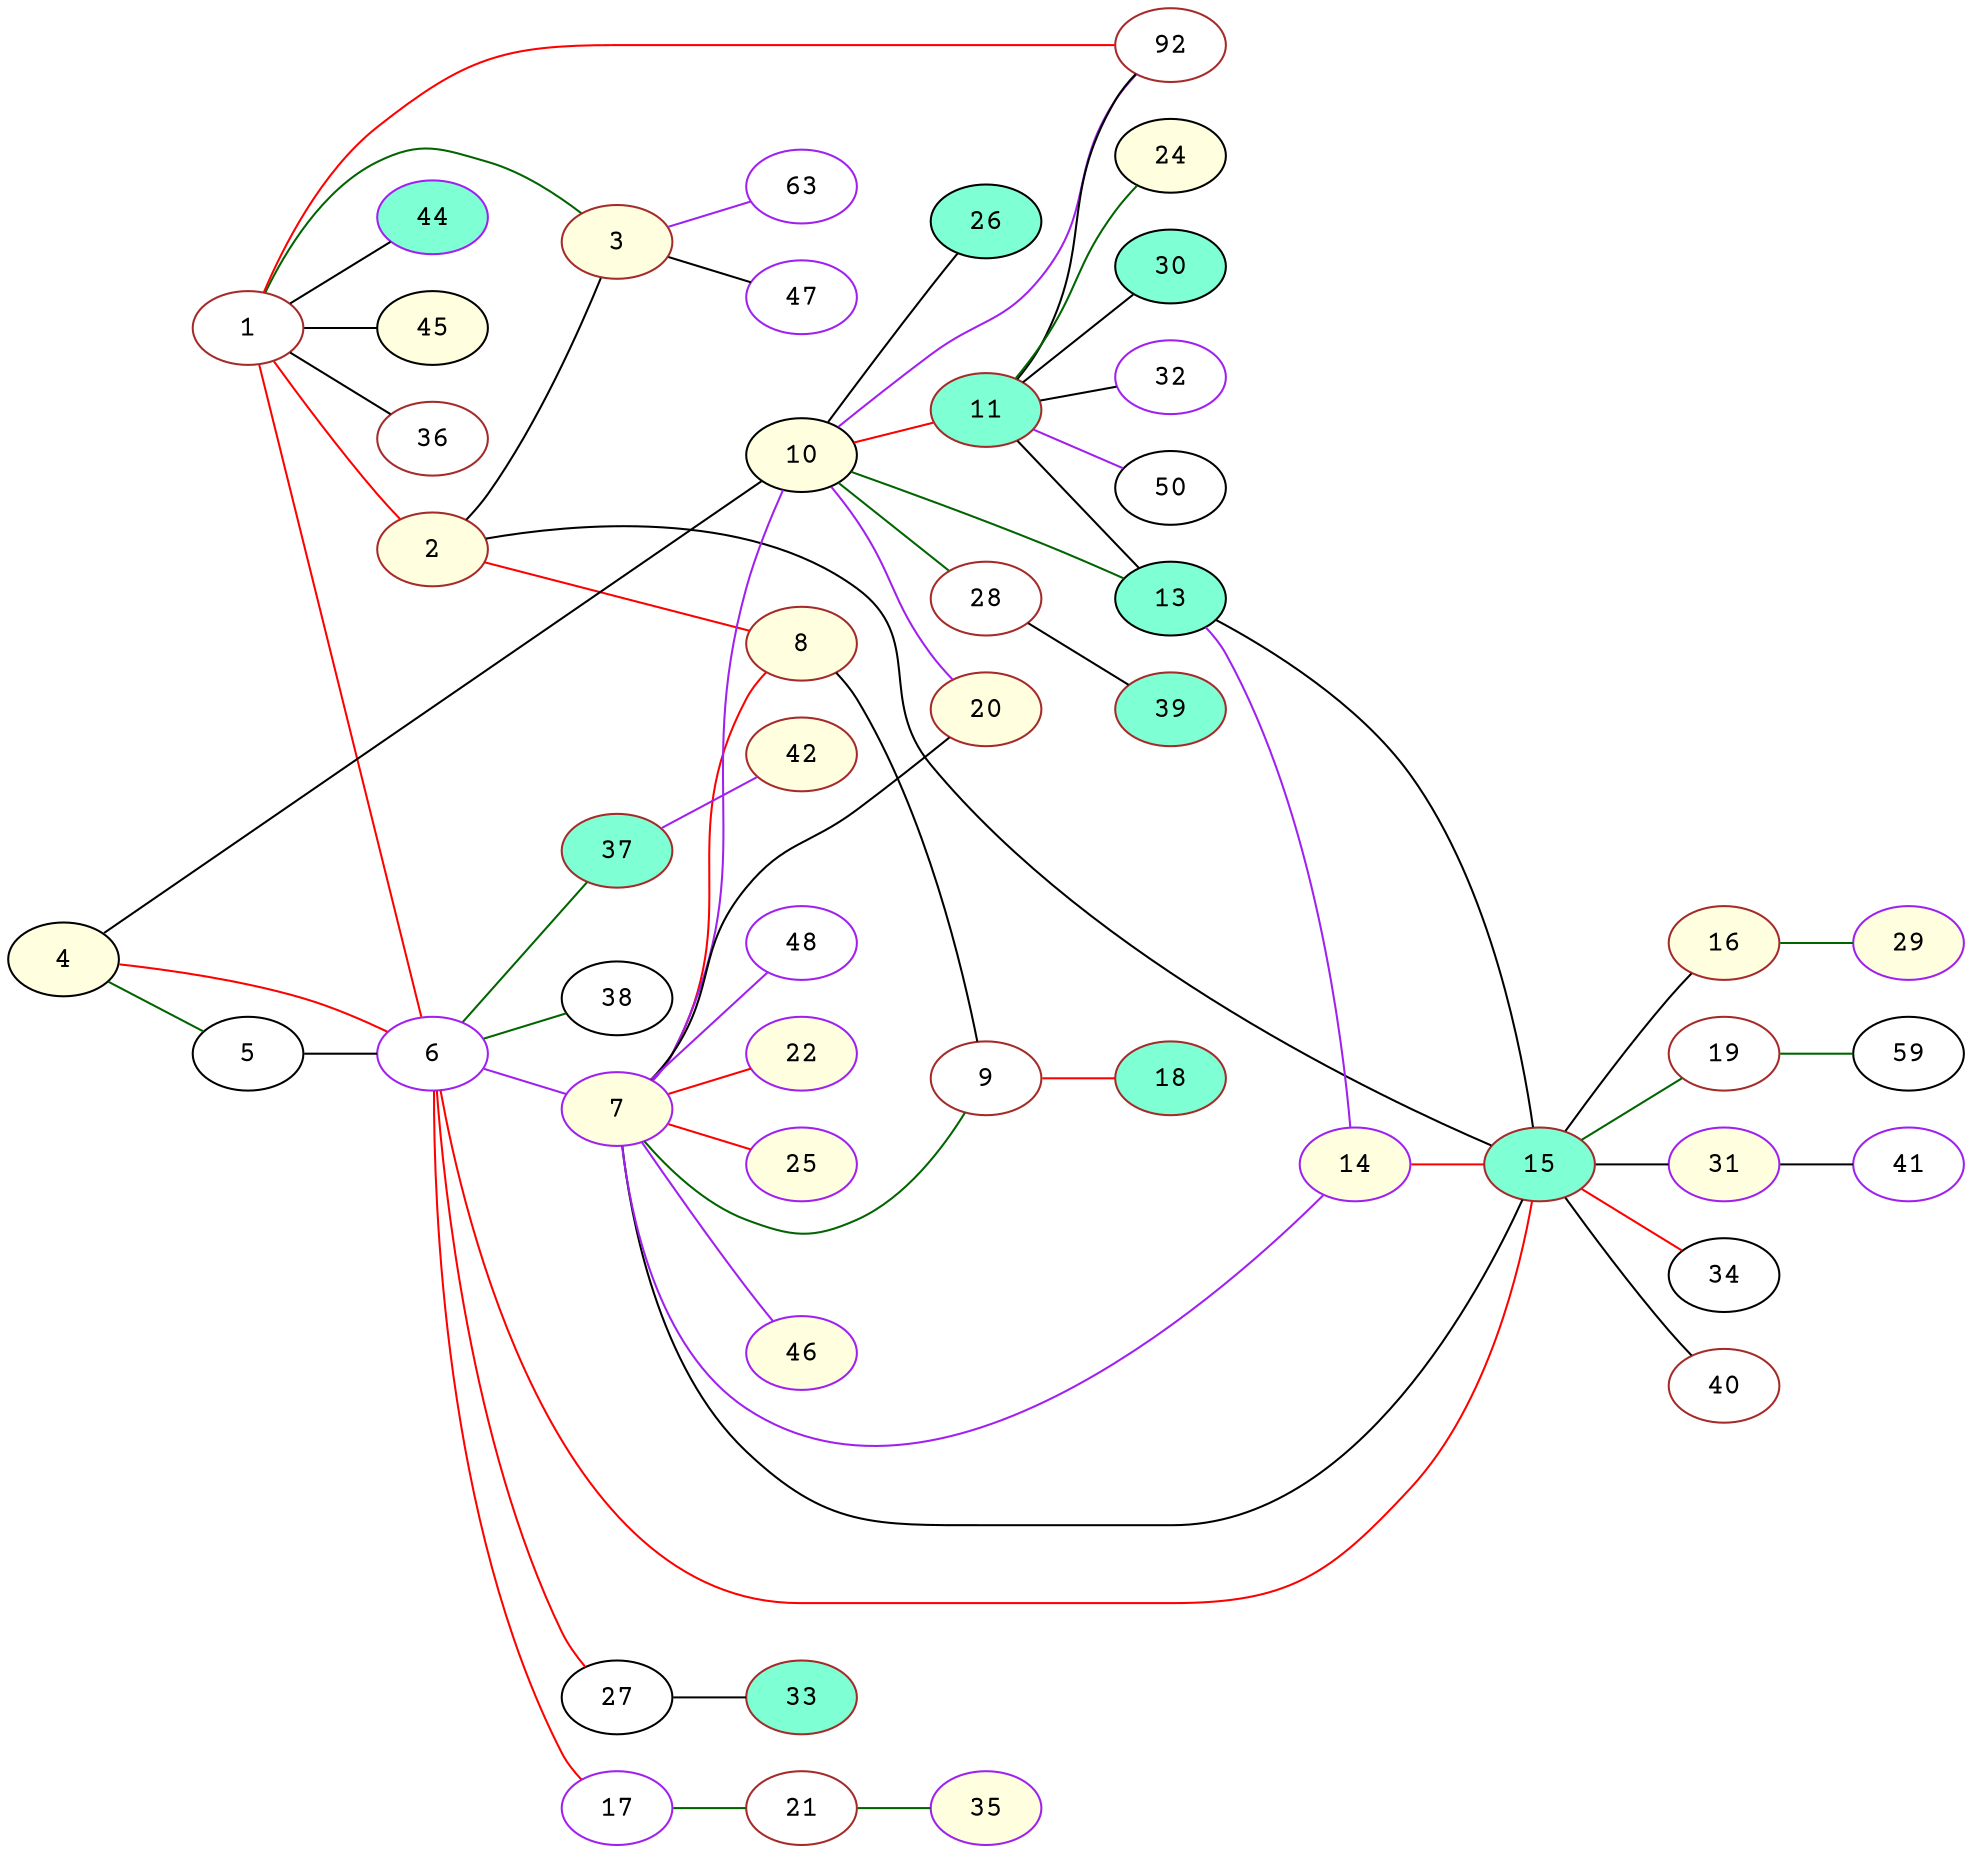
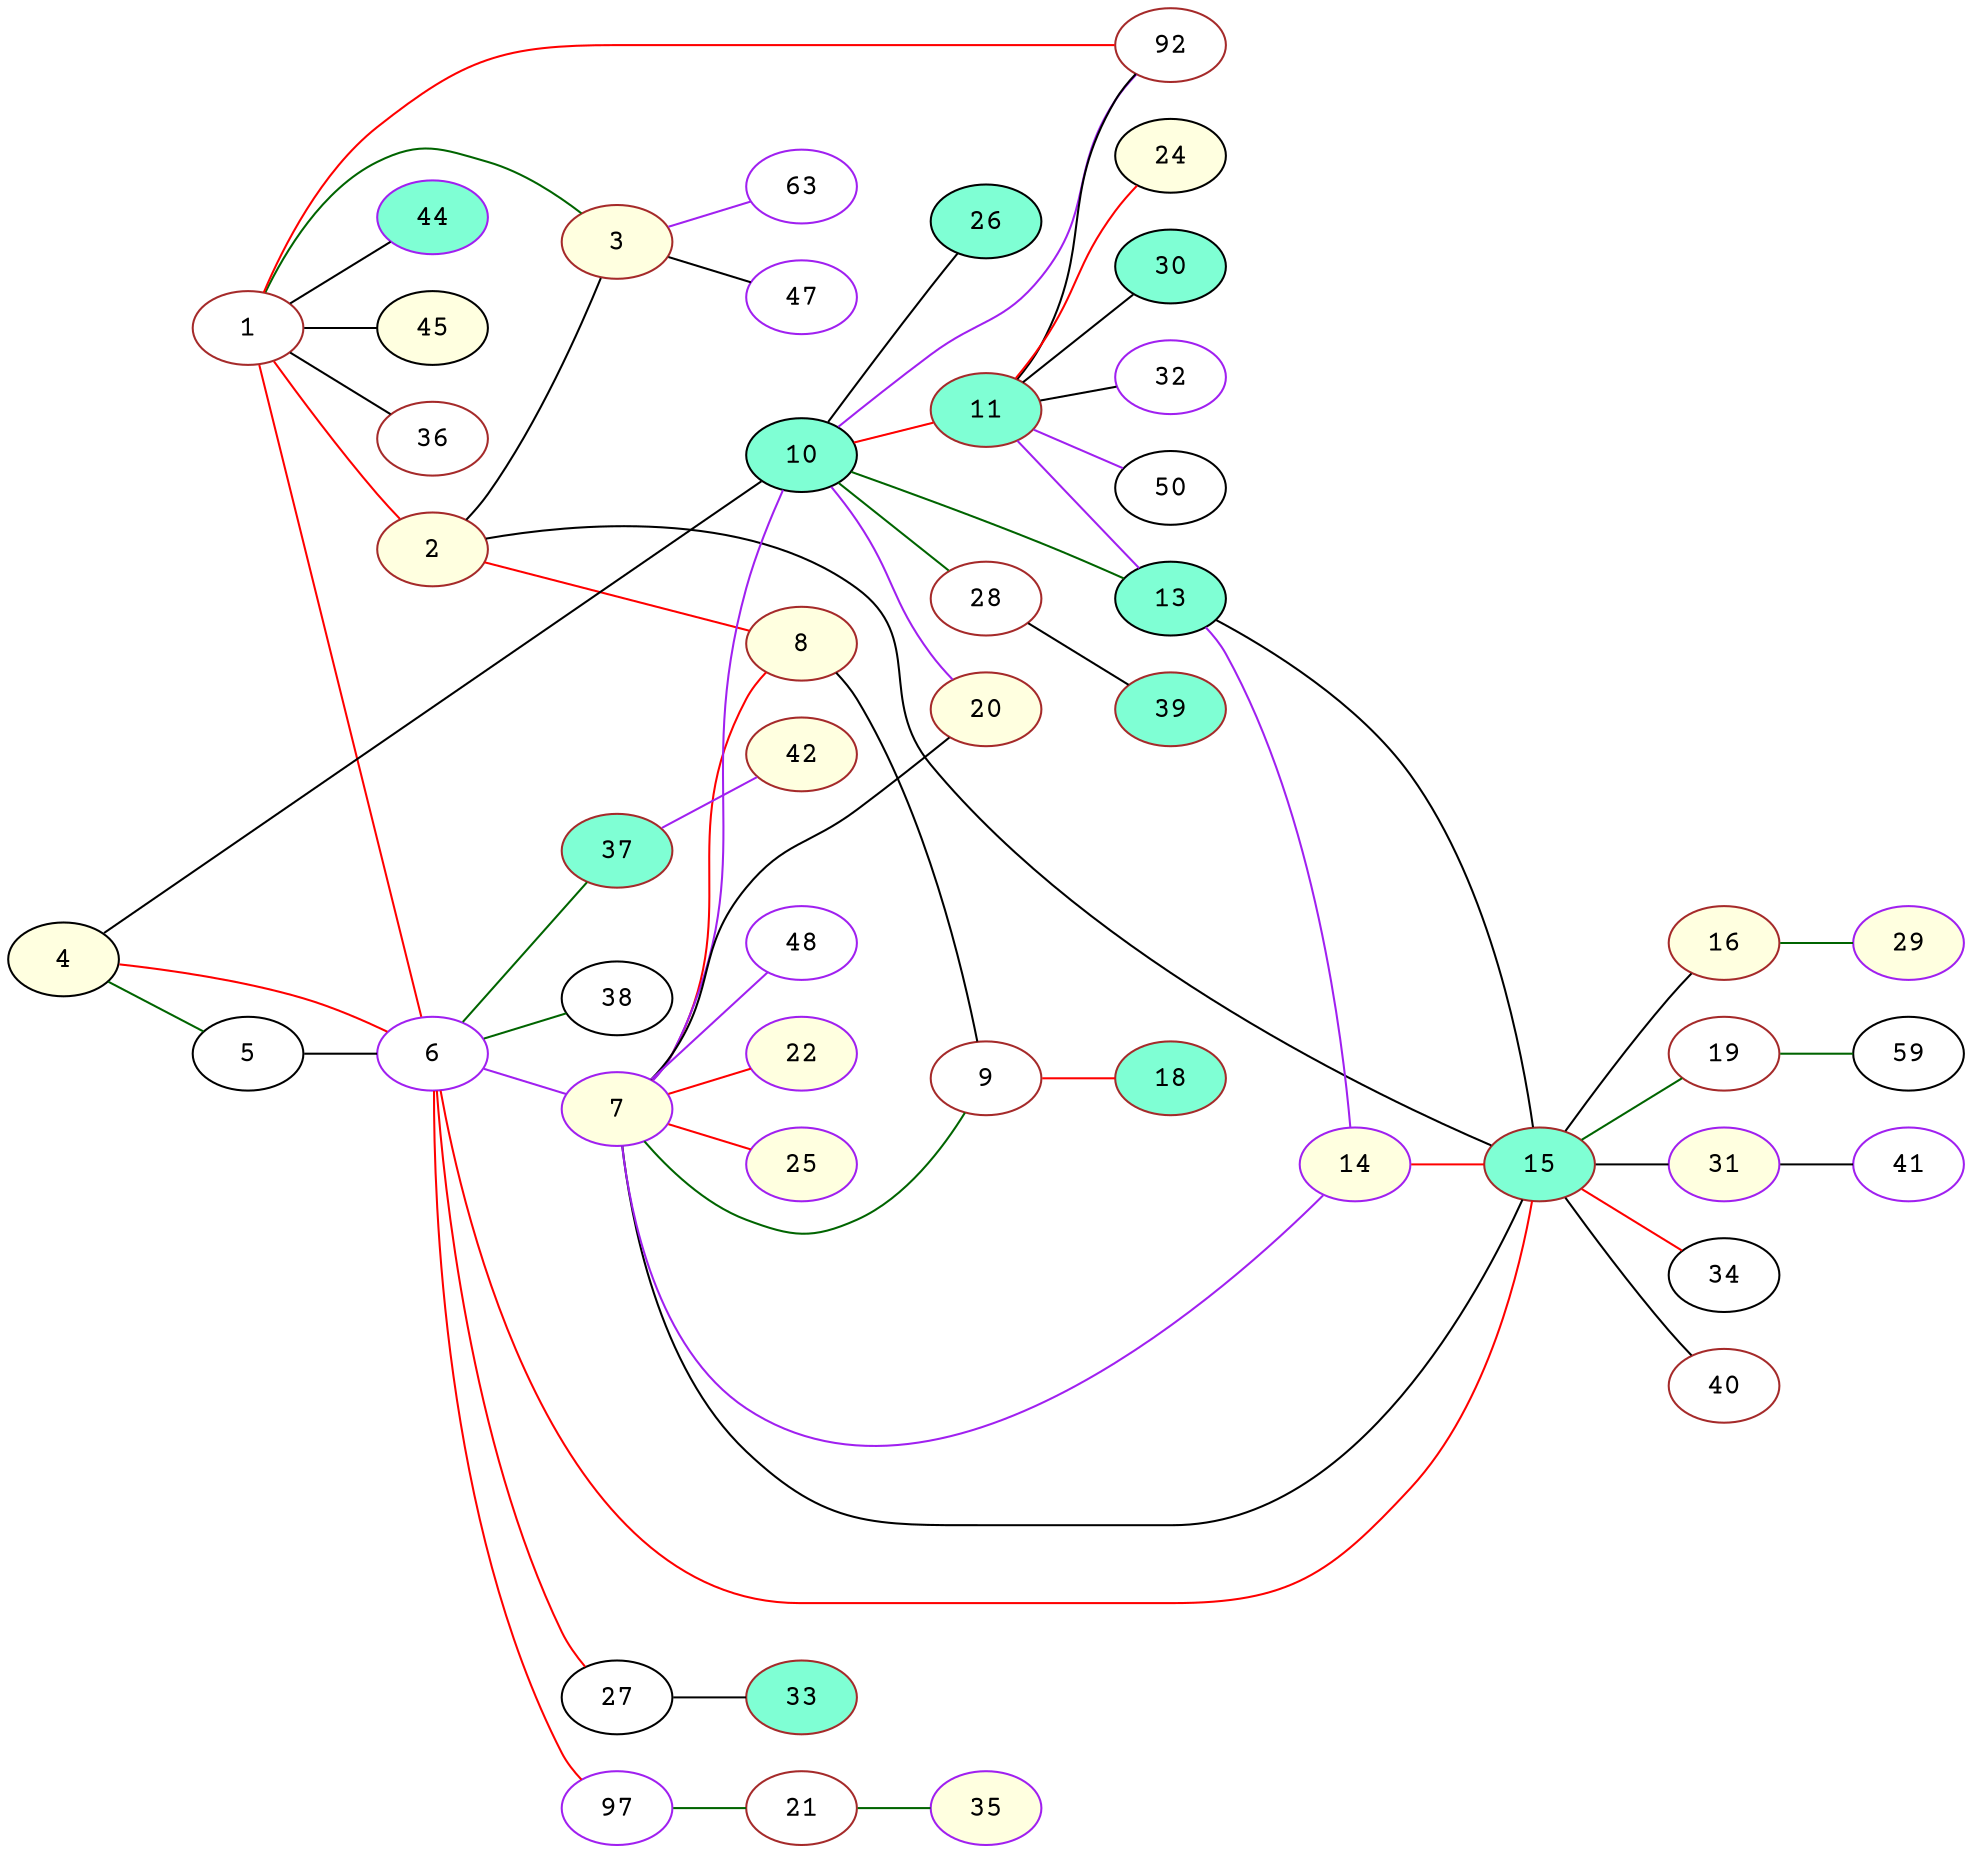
edge "24" -- "11": color darkgreen -> red
node "10": fillcolor lightyellow -> aquamarine
edge "11" -- "13": color black -> purple
node "46": removed
node "17": label "17" -> "97"
